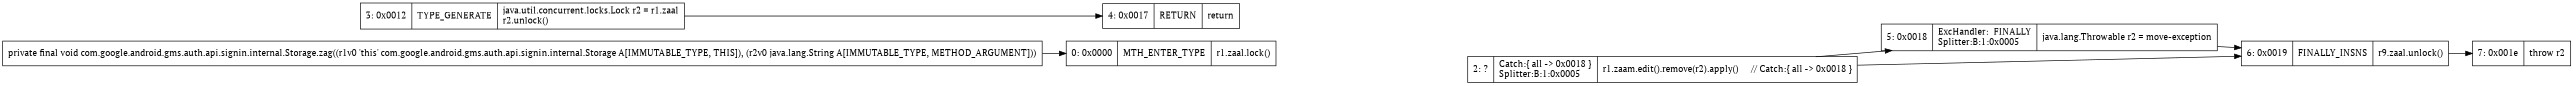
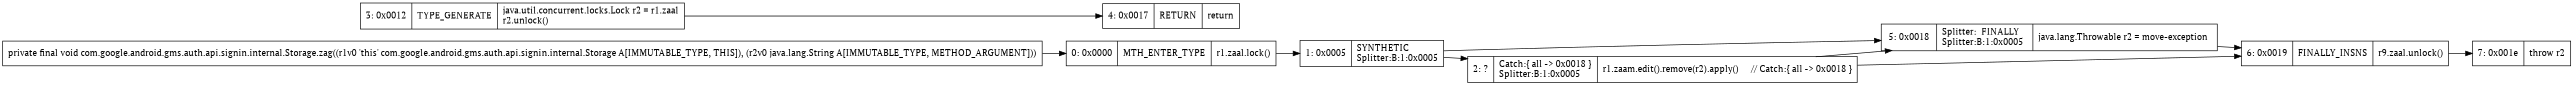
node "5: 0x0018": text "ExcHandler:  FINALLY" -> "Splitter:  FINALLY"
node "1: 0x0005": added
